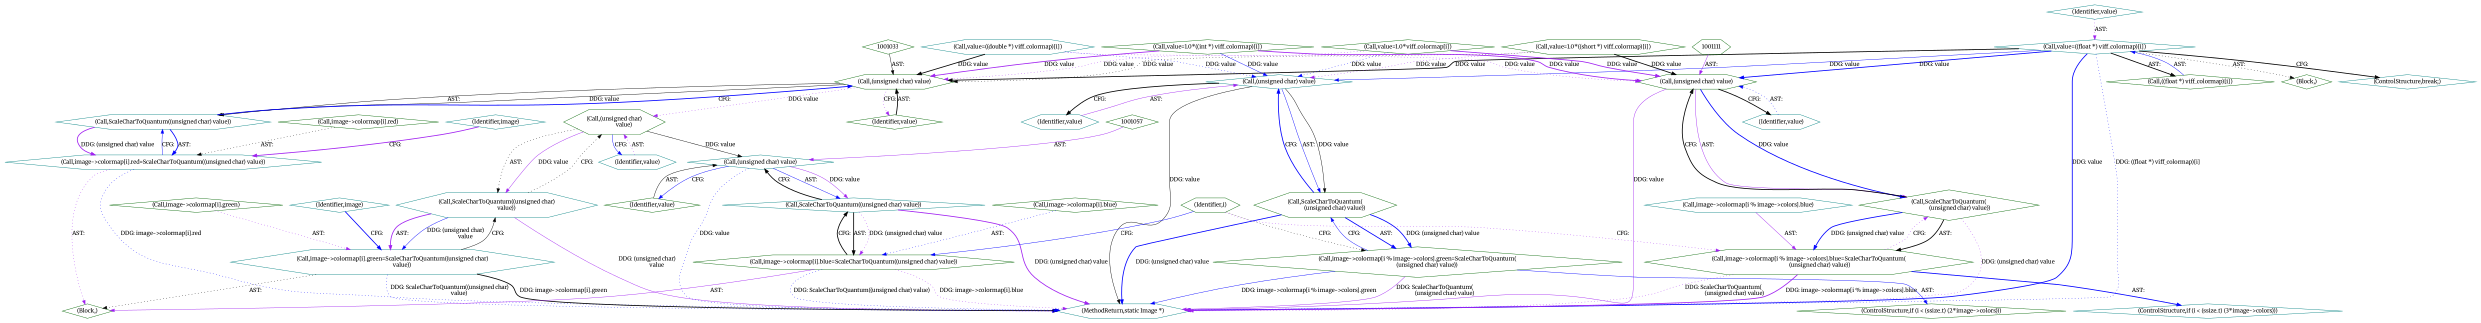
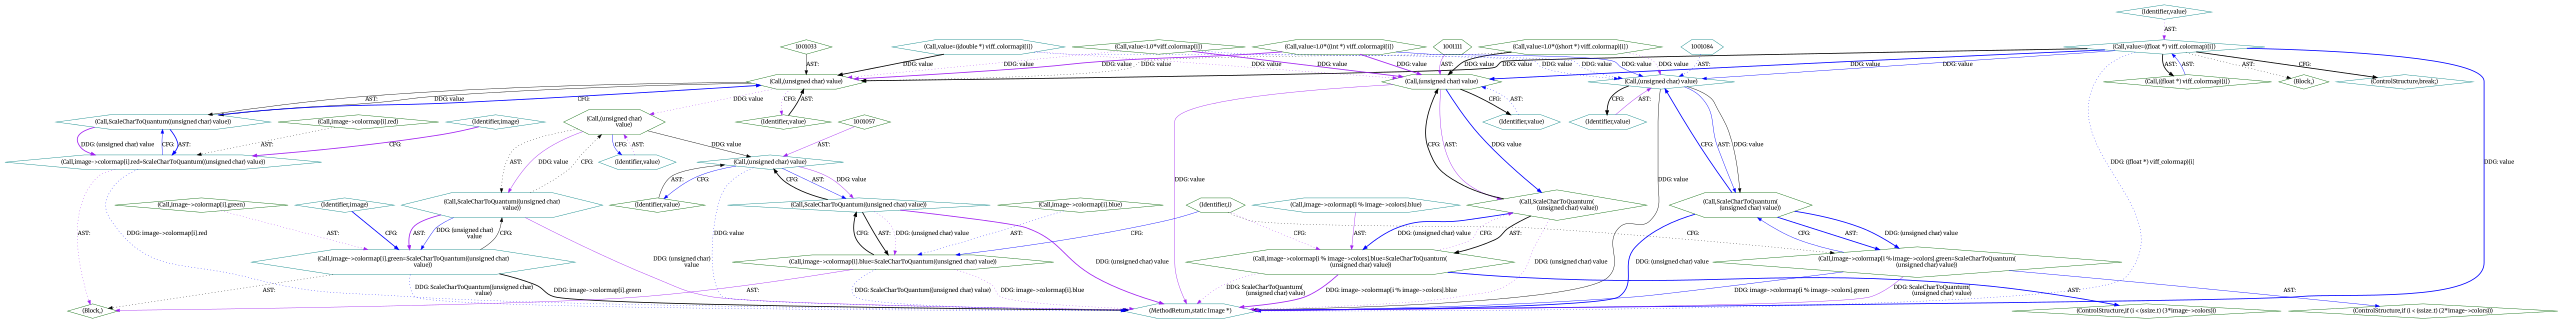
node "(Call,value=1.0*((int *) viff_colormap)[i])": shape diamond -> hexagon
node "1001084": added
node "(ControlStructure,if (i < (ssize_t) (3*image->colors)))": color teal -> darkgreen
